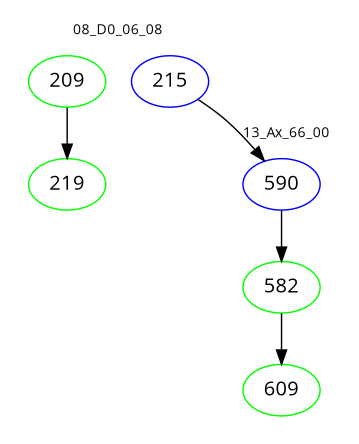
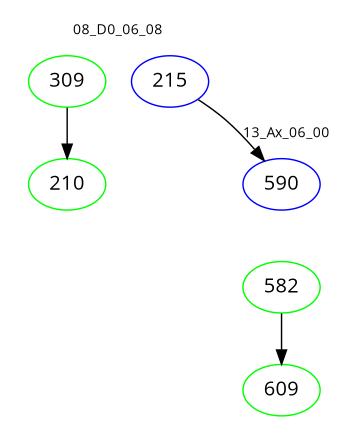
node "209": label "209" -> "309"
cluster "13_Ax_66_00": label "13_Ax_66_00" -> "13_Ax_06_00"
node "219": label "219" -> "210"
edge "590" -> "582": removed
